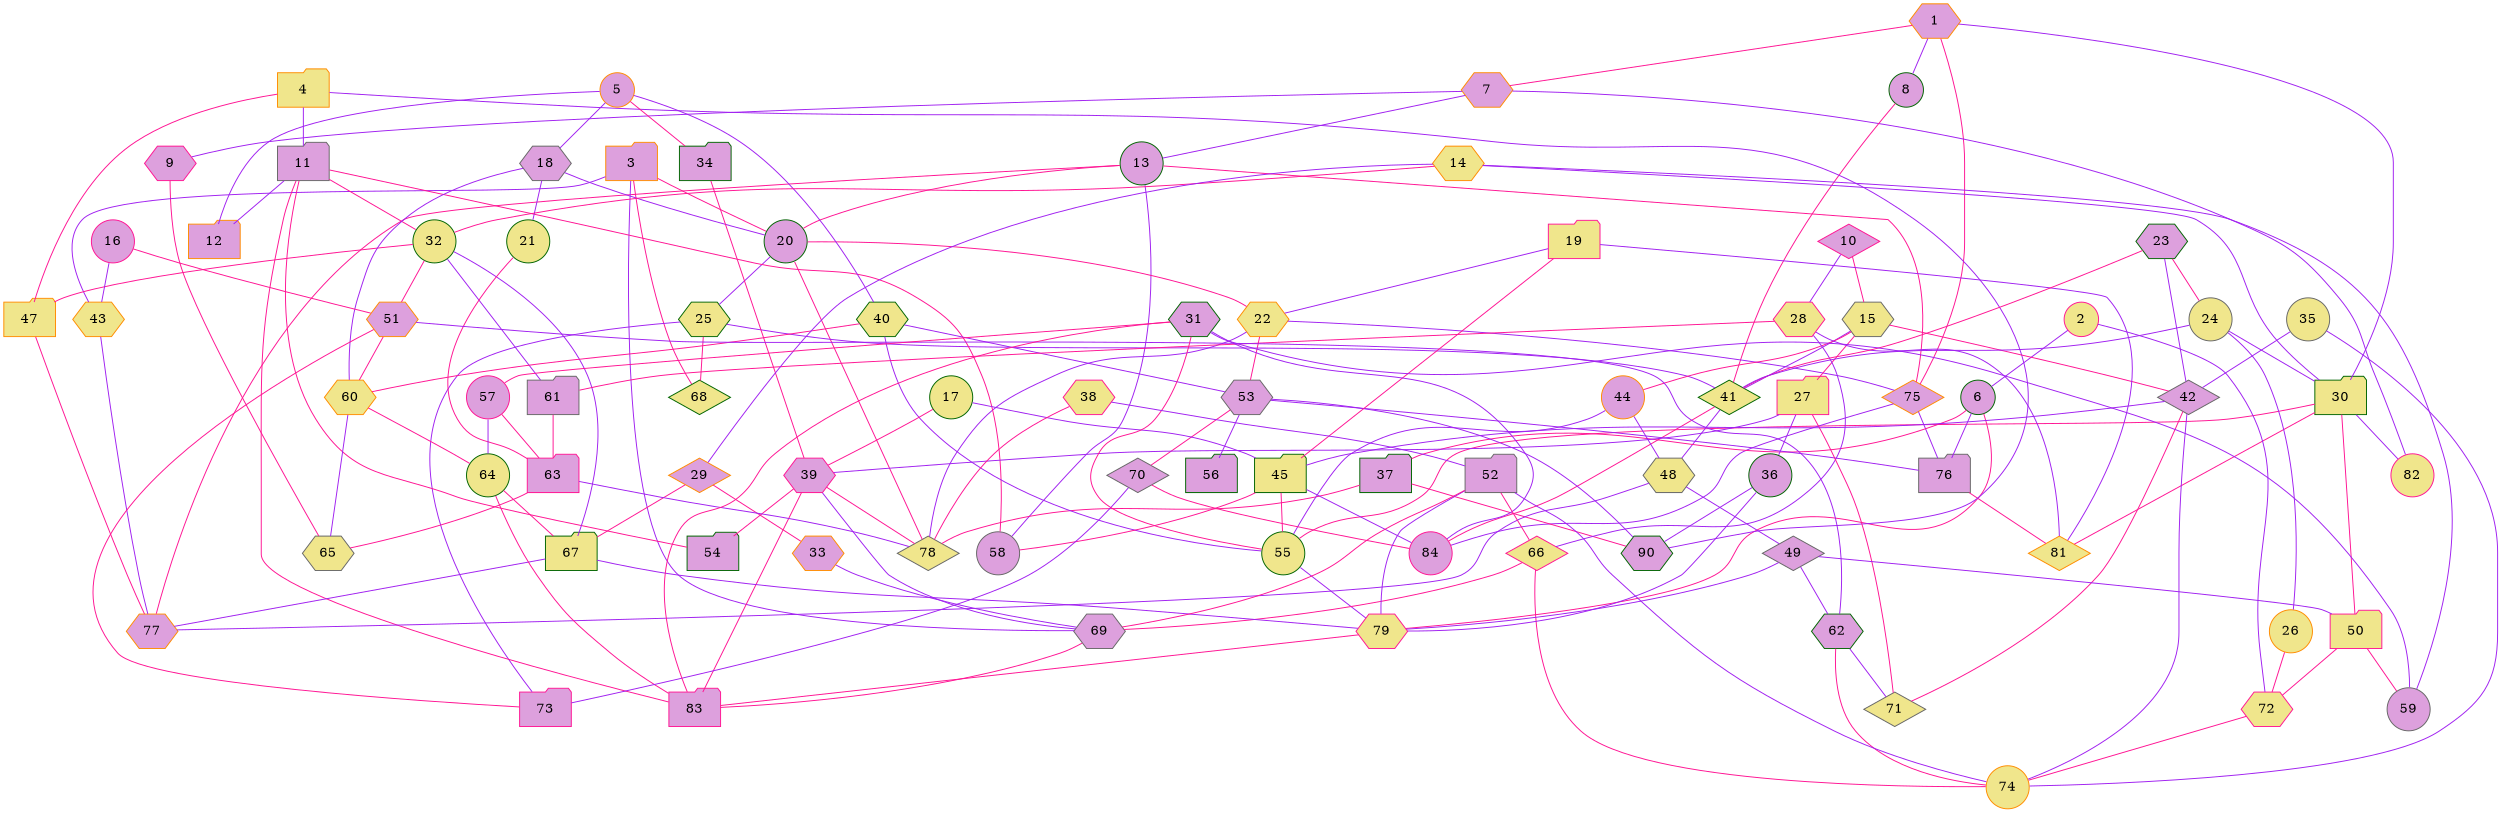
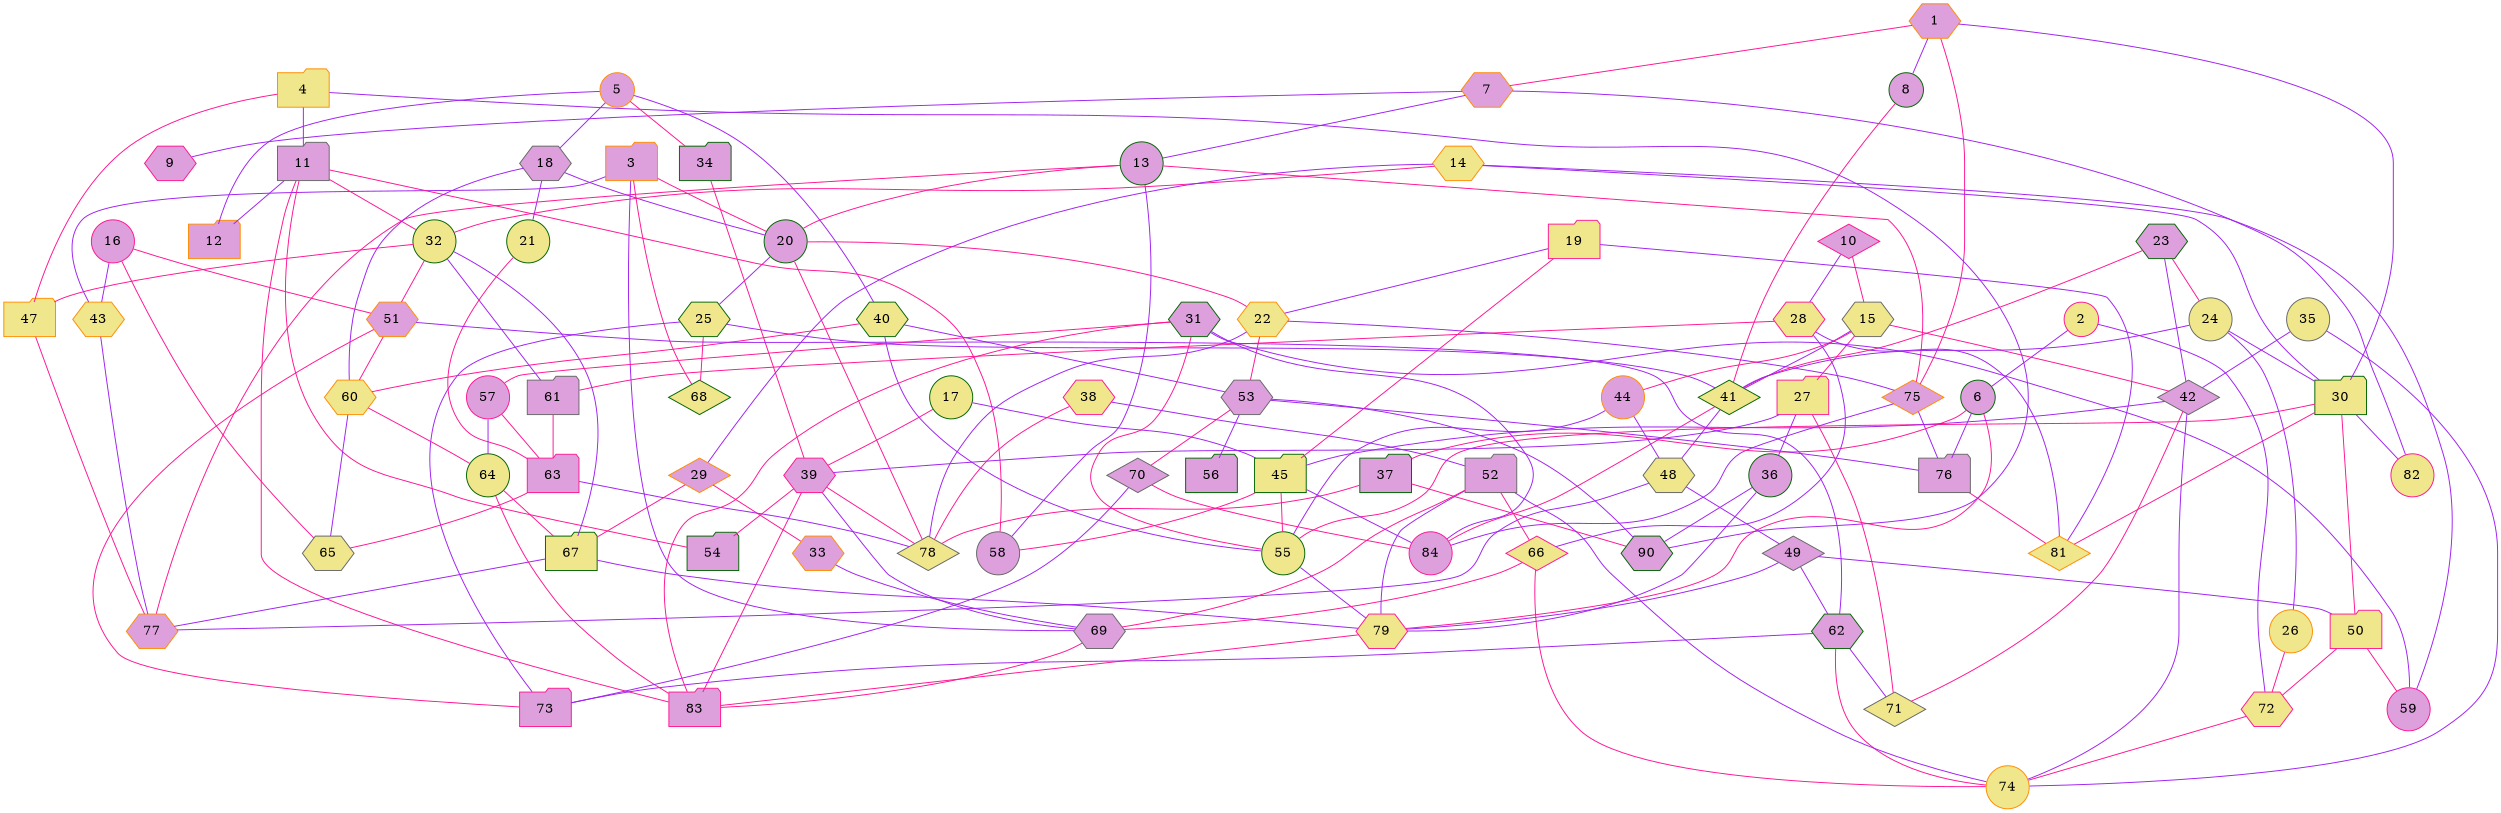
edge "9" -- "65": now "16" -- "65"
edge "62" -- "73": added
node "59": color gray40 -> deeppink
